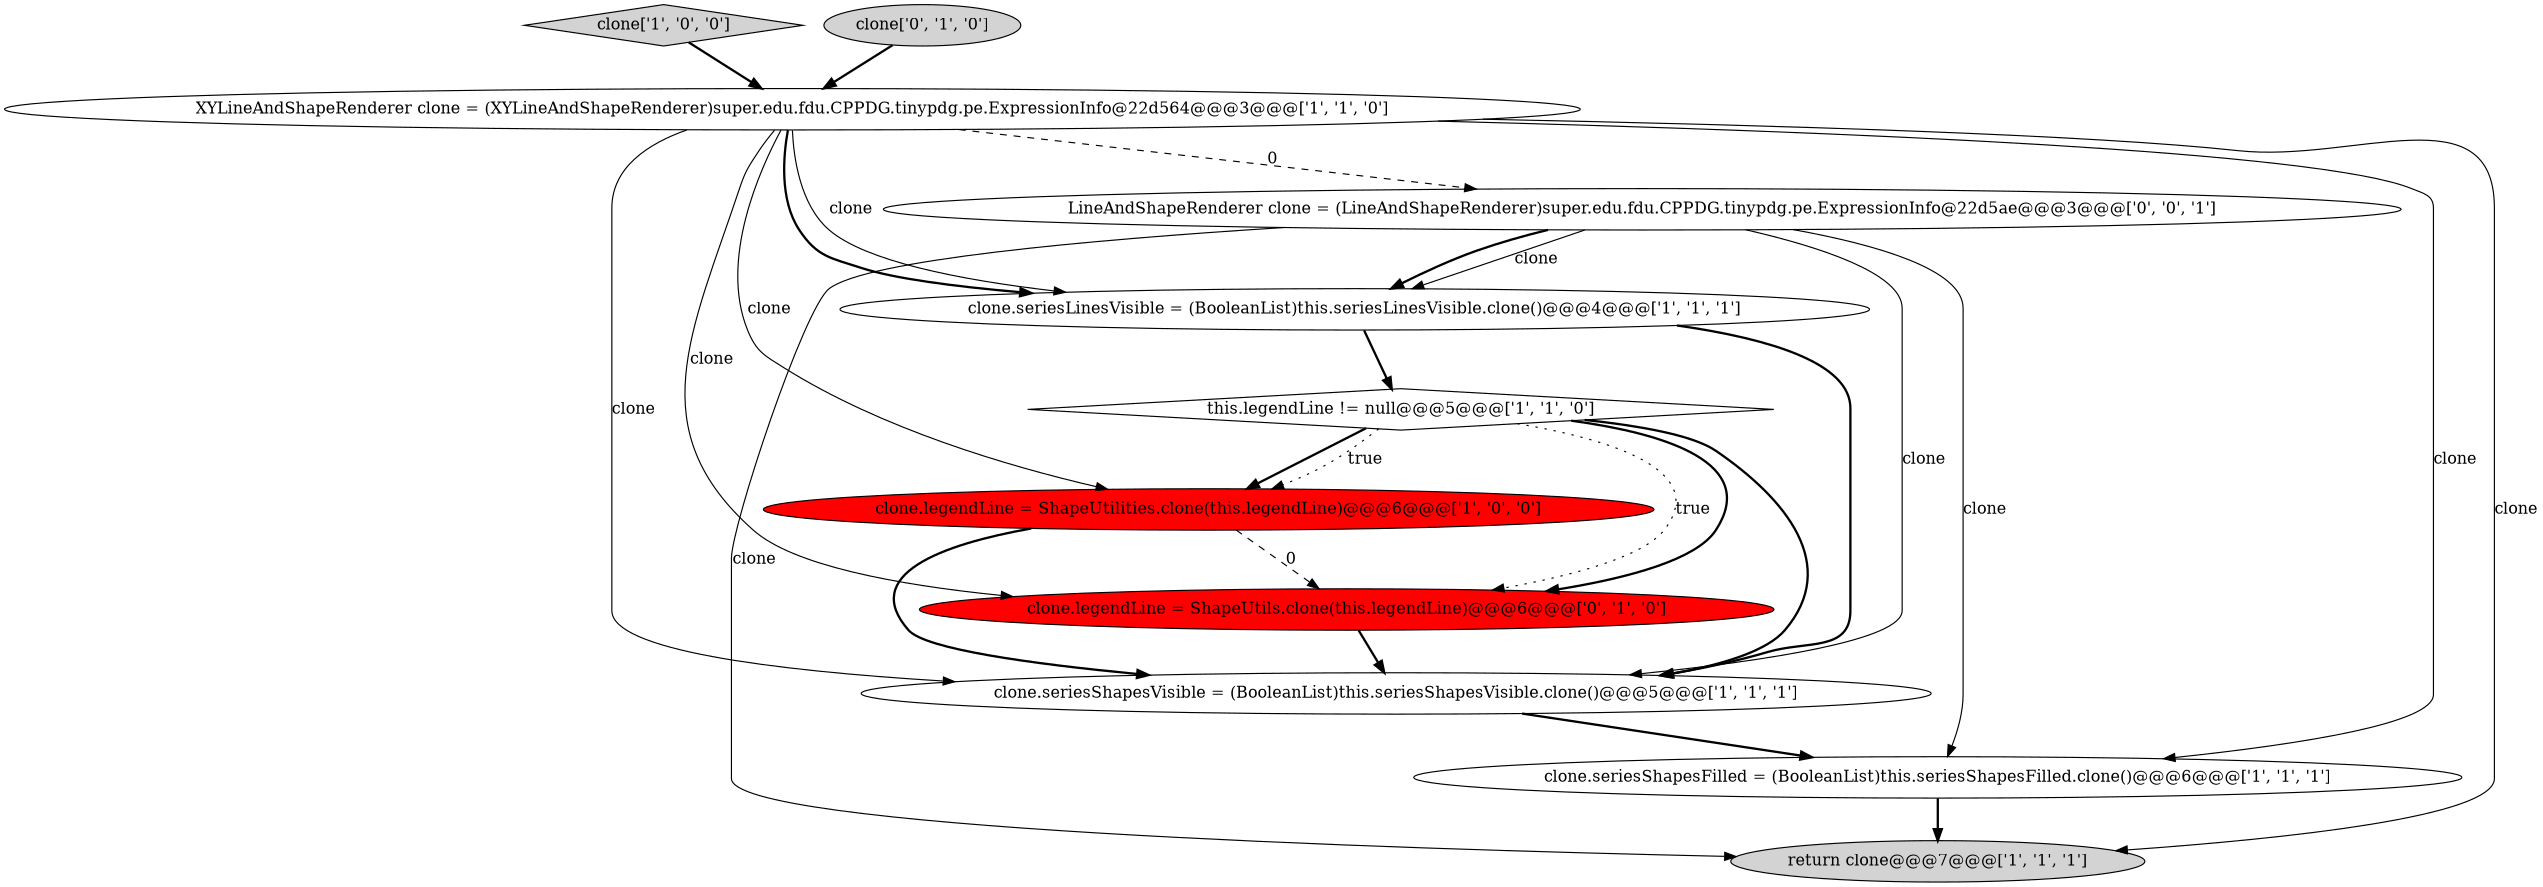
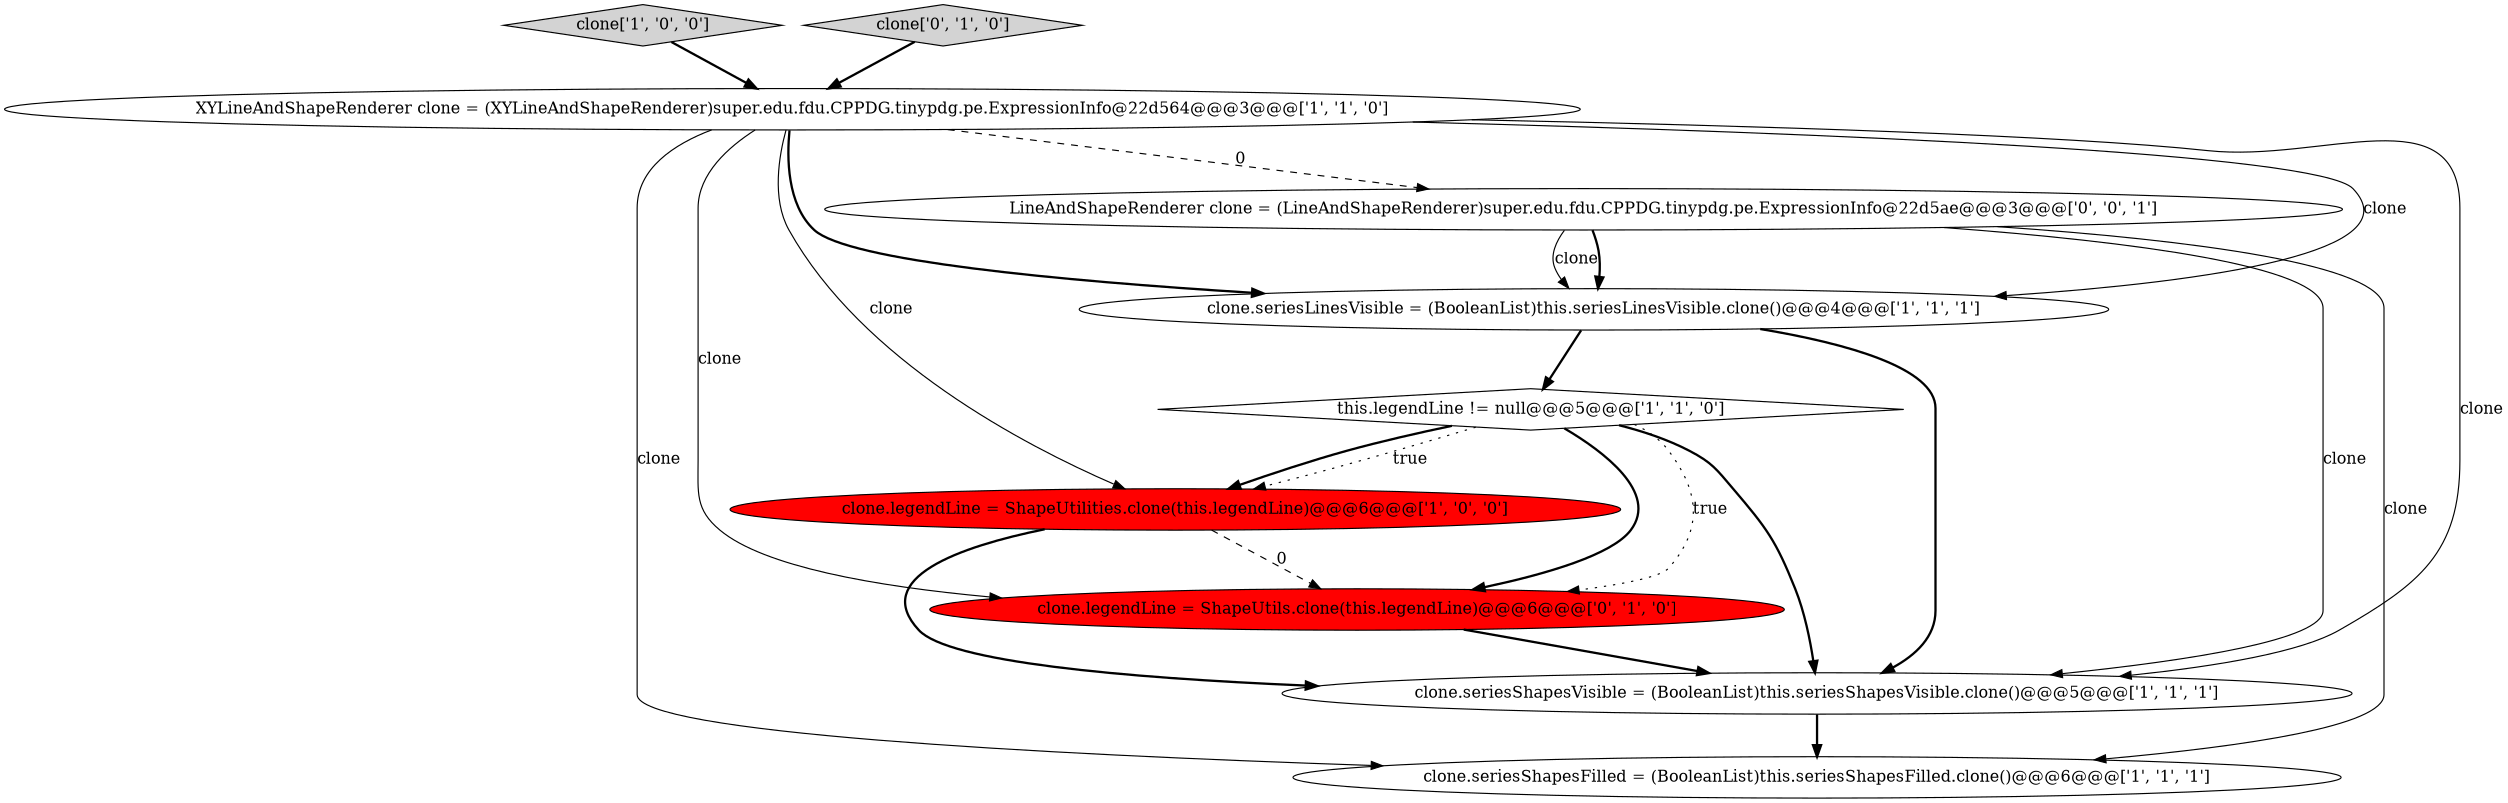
node "clone['0', '1', '0']": shape ellipse -> diamond
node "return clone@@@7@@@['1', '1', '1']": removed
